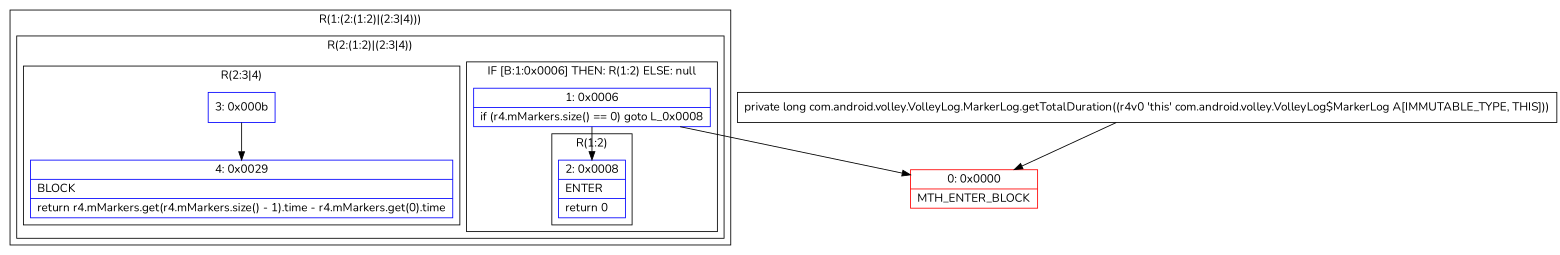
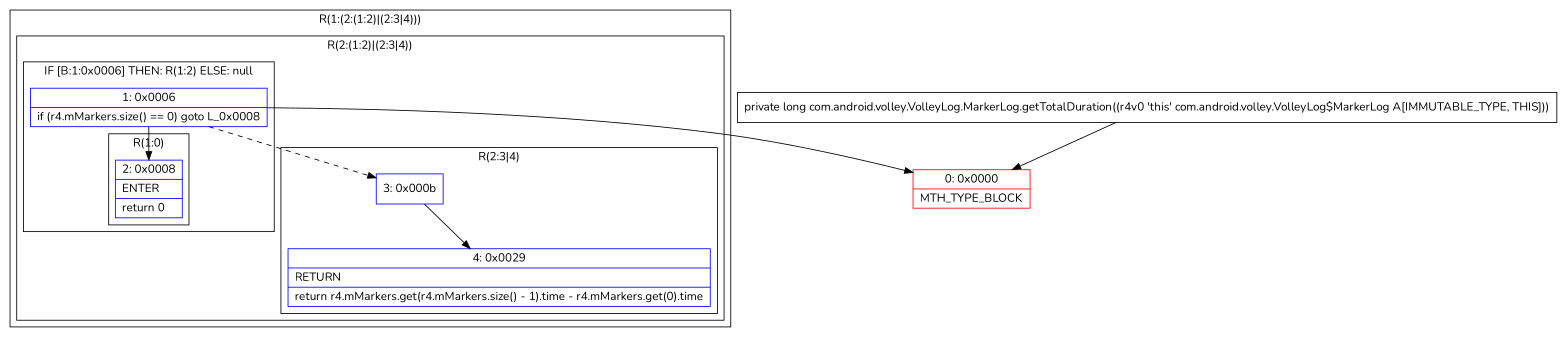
cluster "R(1:2)": label "R(1:2)" -> "R(1:0)"
edge "1: 0x0006" -> "3: 0x000b": added
node "4: 0x0029": text "BLOCK" -> "RETURN"
node "0: 0x0000": text "MTH_ENTER_BLOCK" -> "MTH_TYPE_BLOCK"
